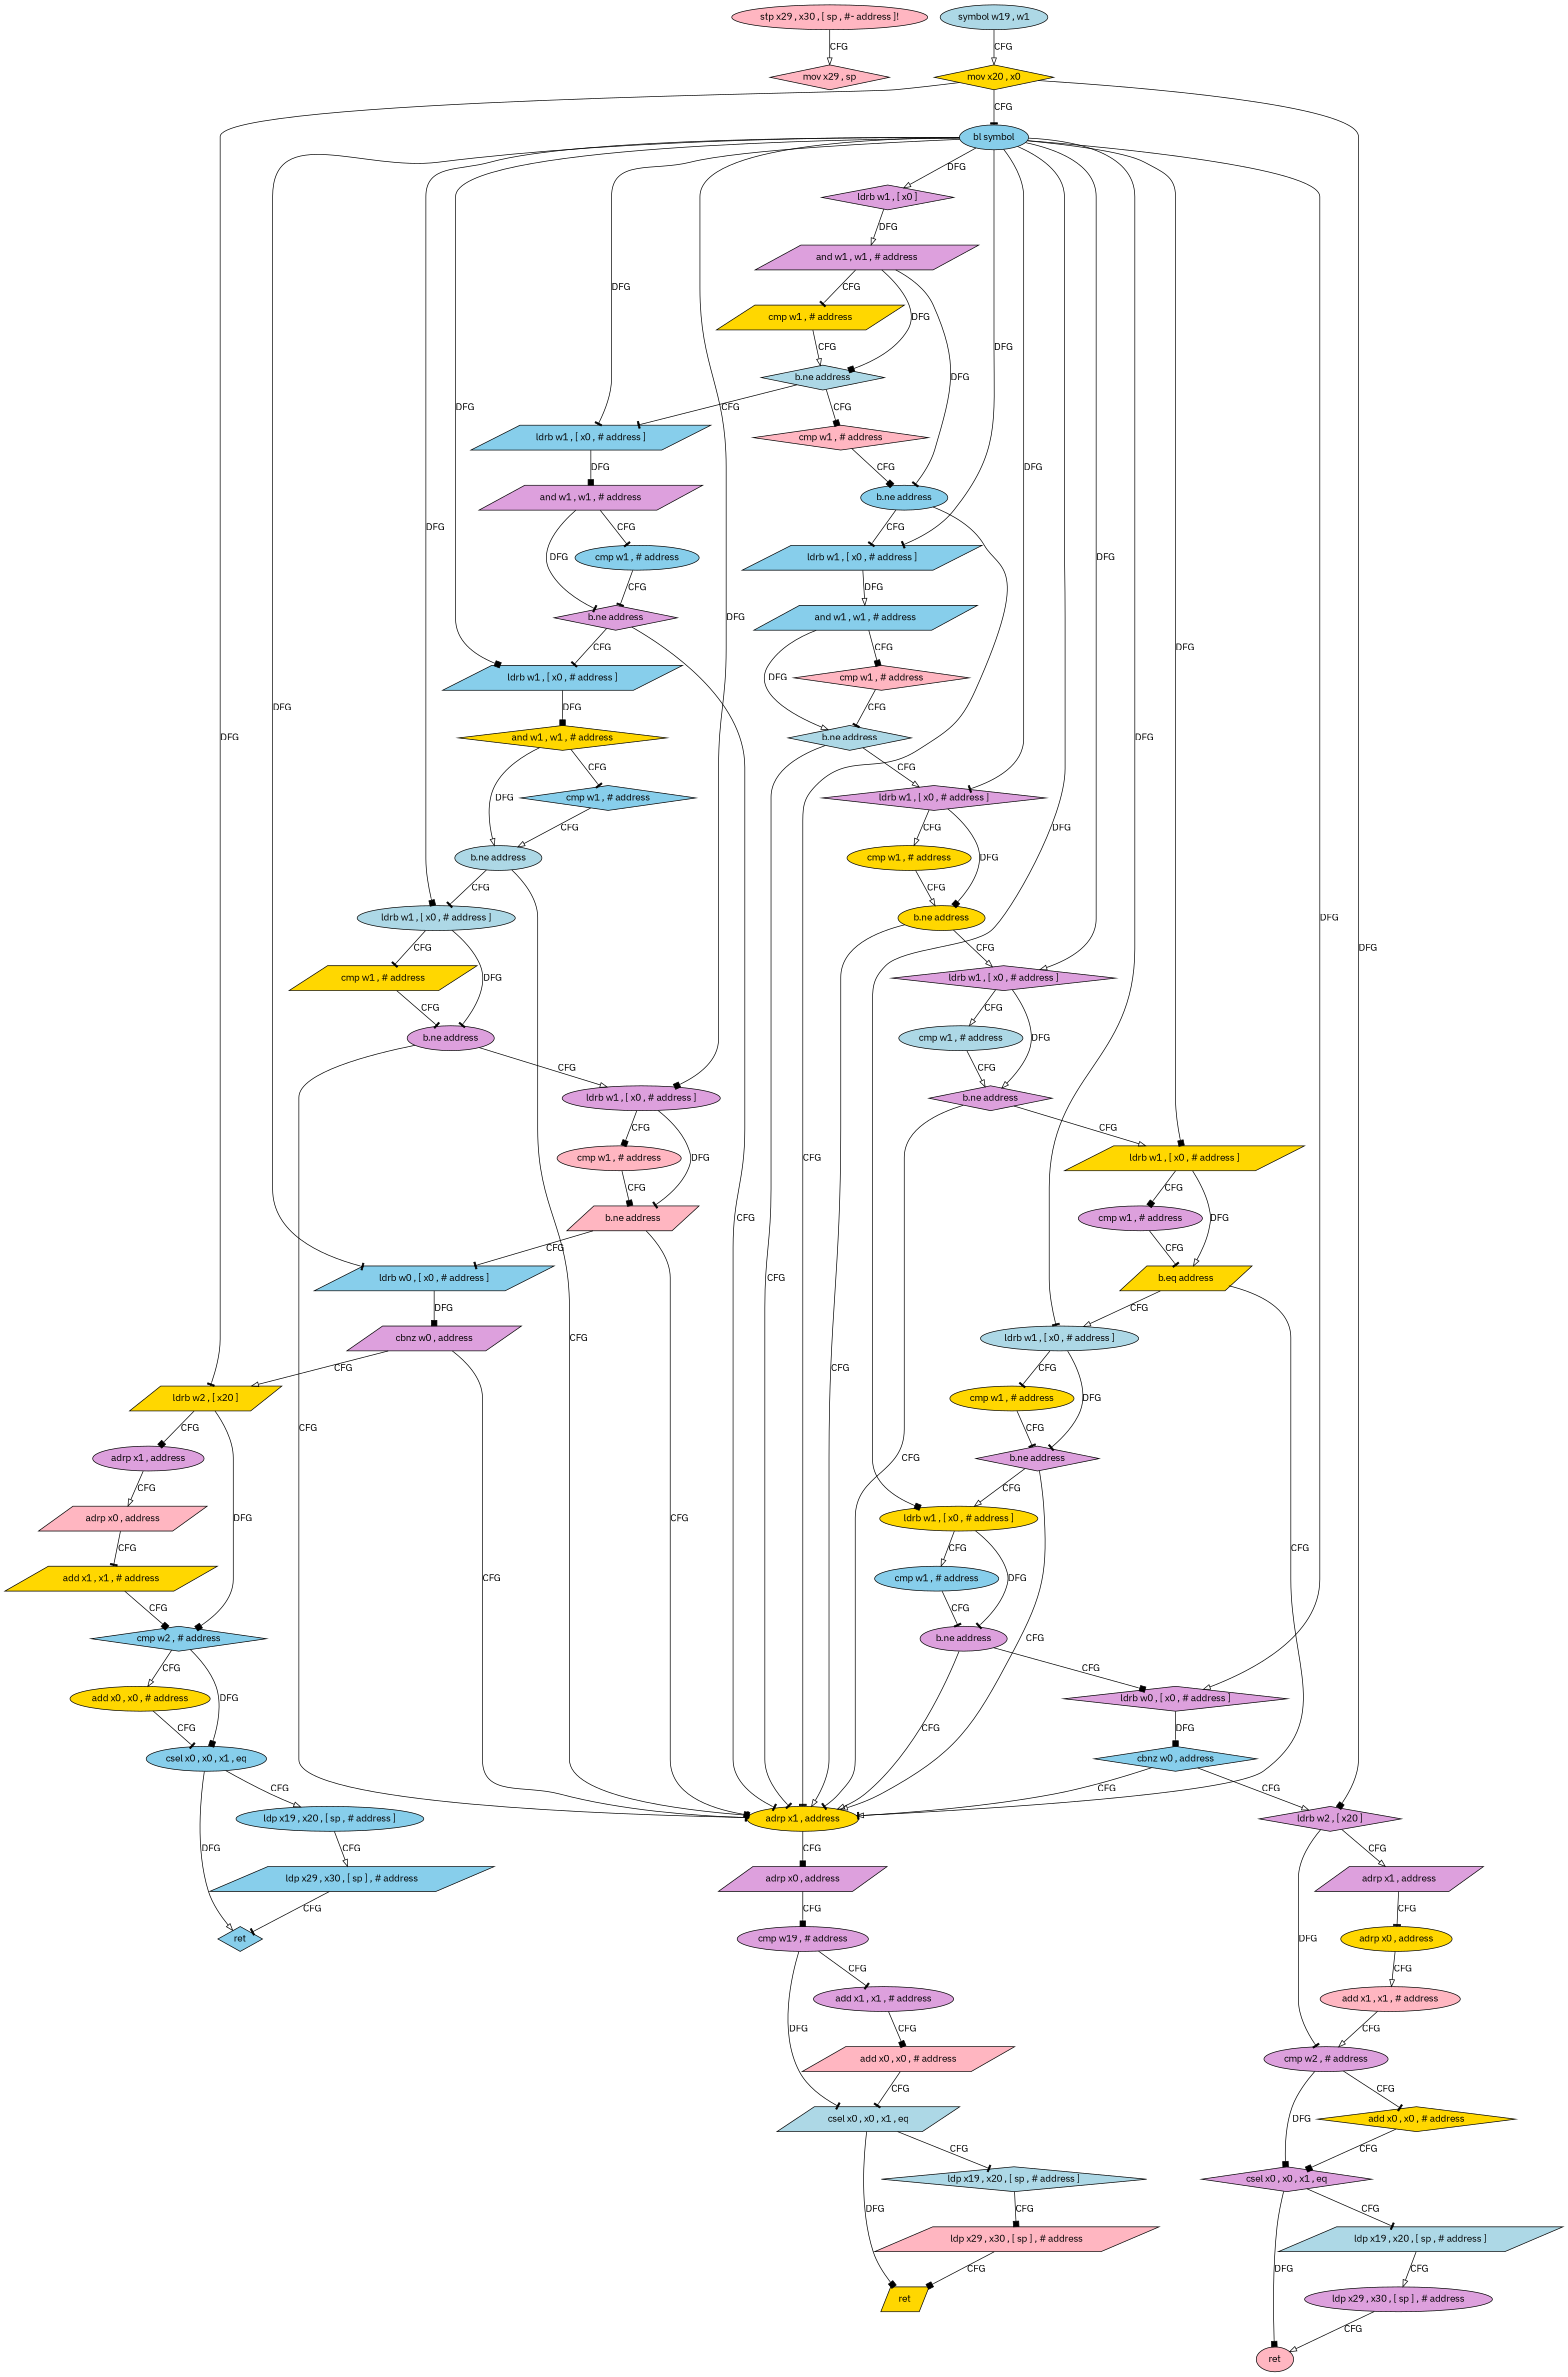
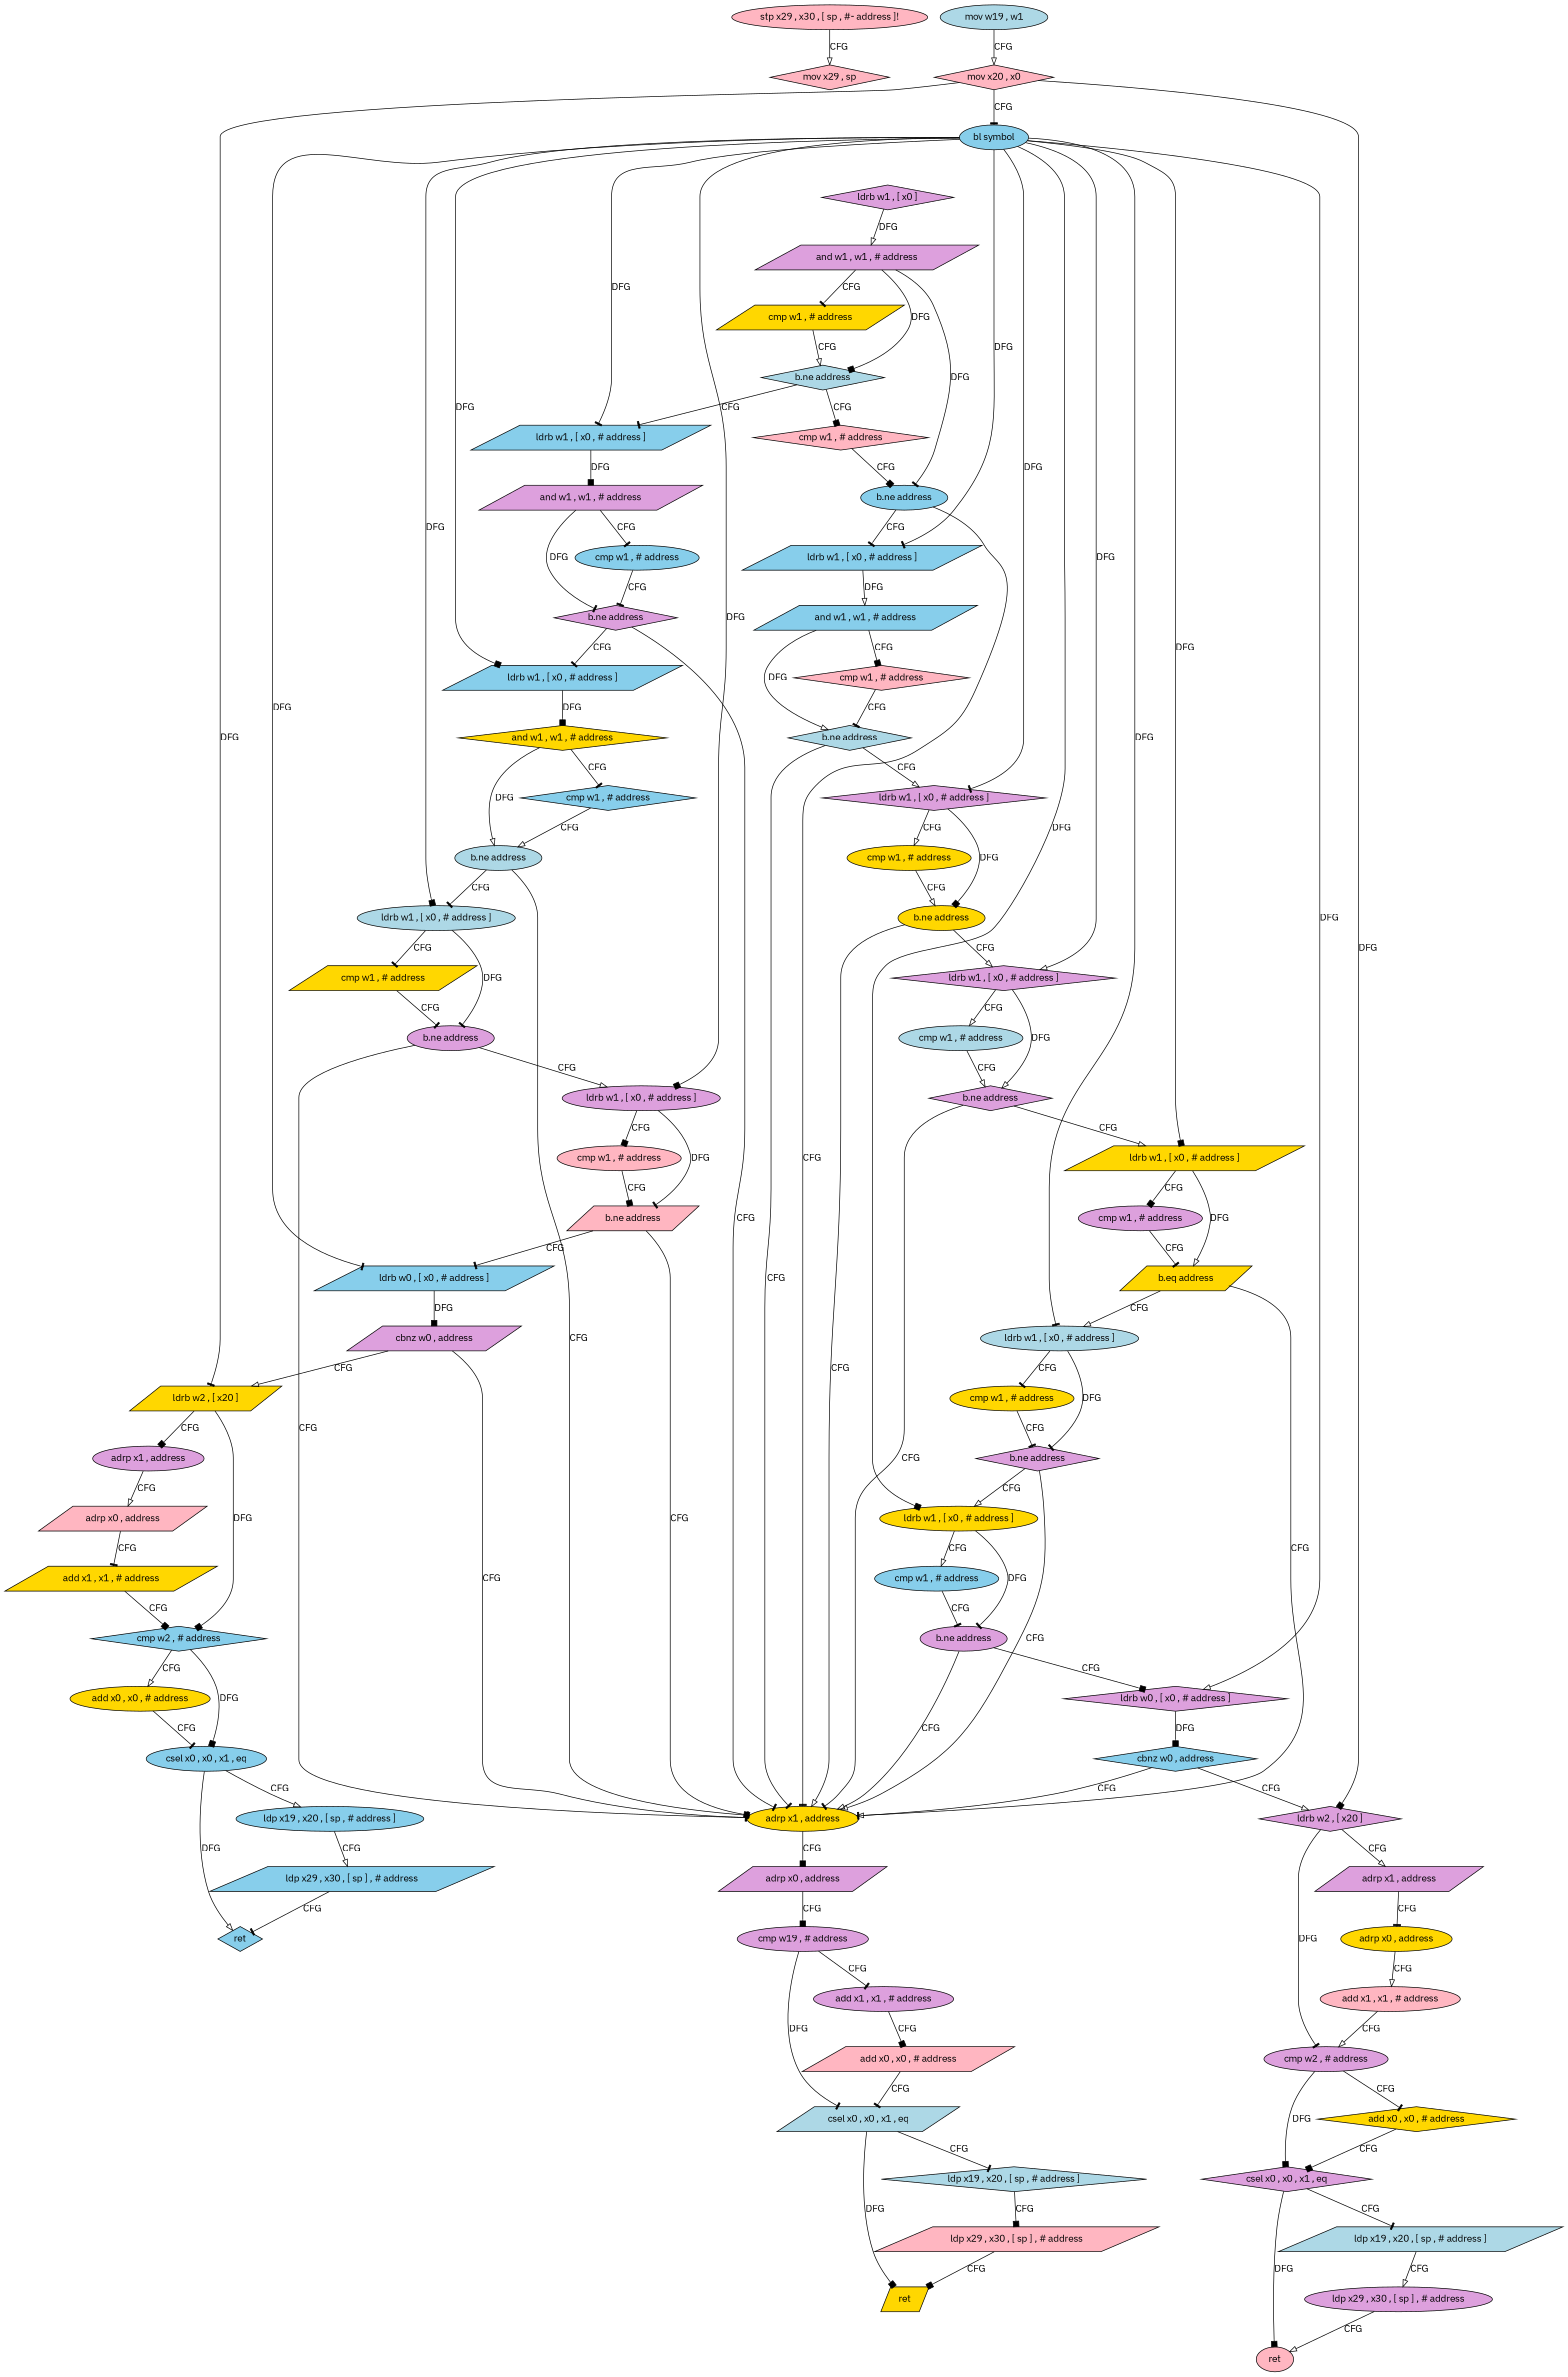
node "symbol w19 , w1": label "symbol w19 , w1" -> "mov w19 , w1"
node "mov x20 , x0": fillcolor gold -> lightpink
edge "bl symbol" -> "ldrb w1 , [ x0 ]": removed, label "DFG"
